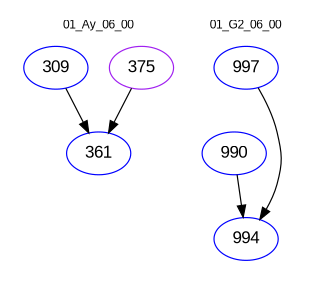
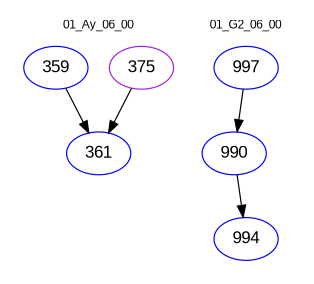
node "309": label "309" -> "359"
edge "997" -> "994": now "997" -> "990"
